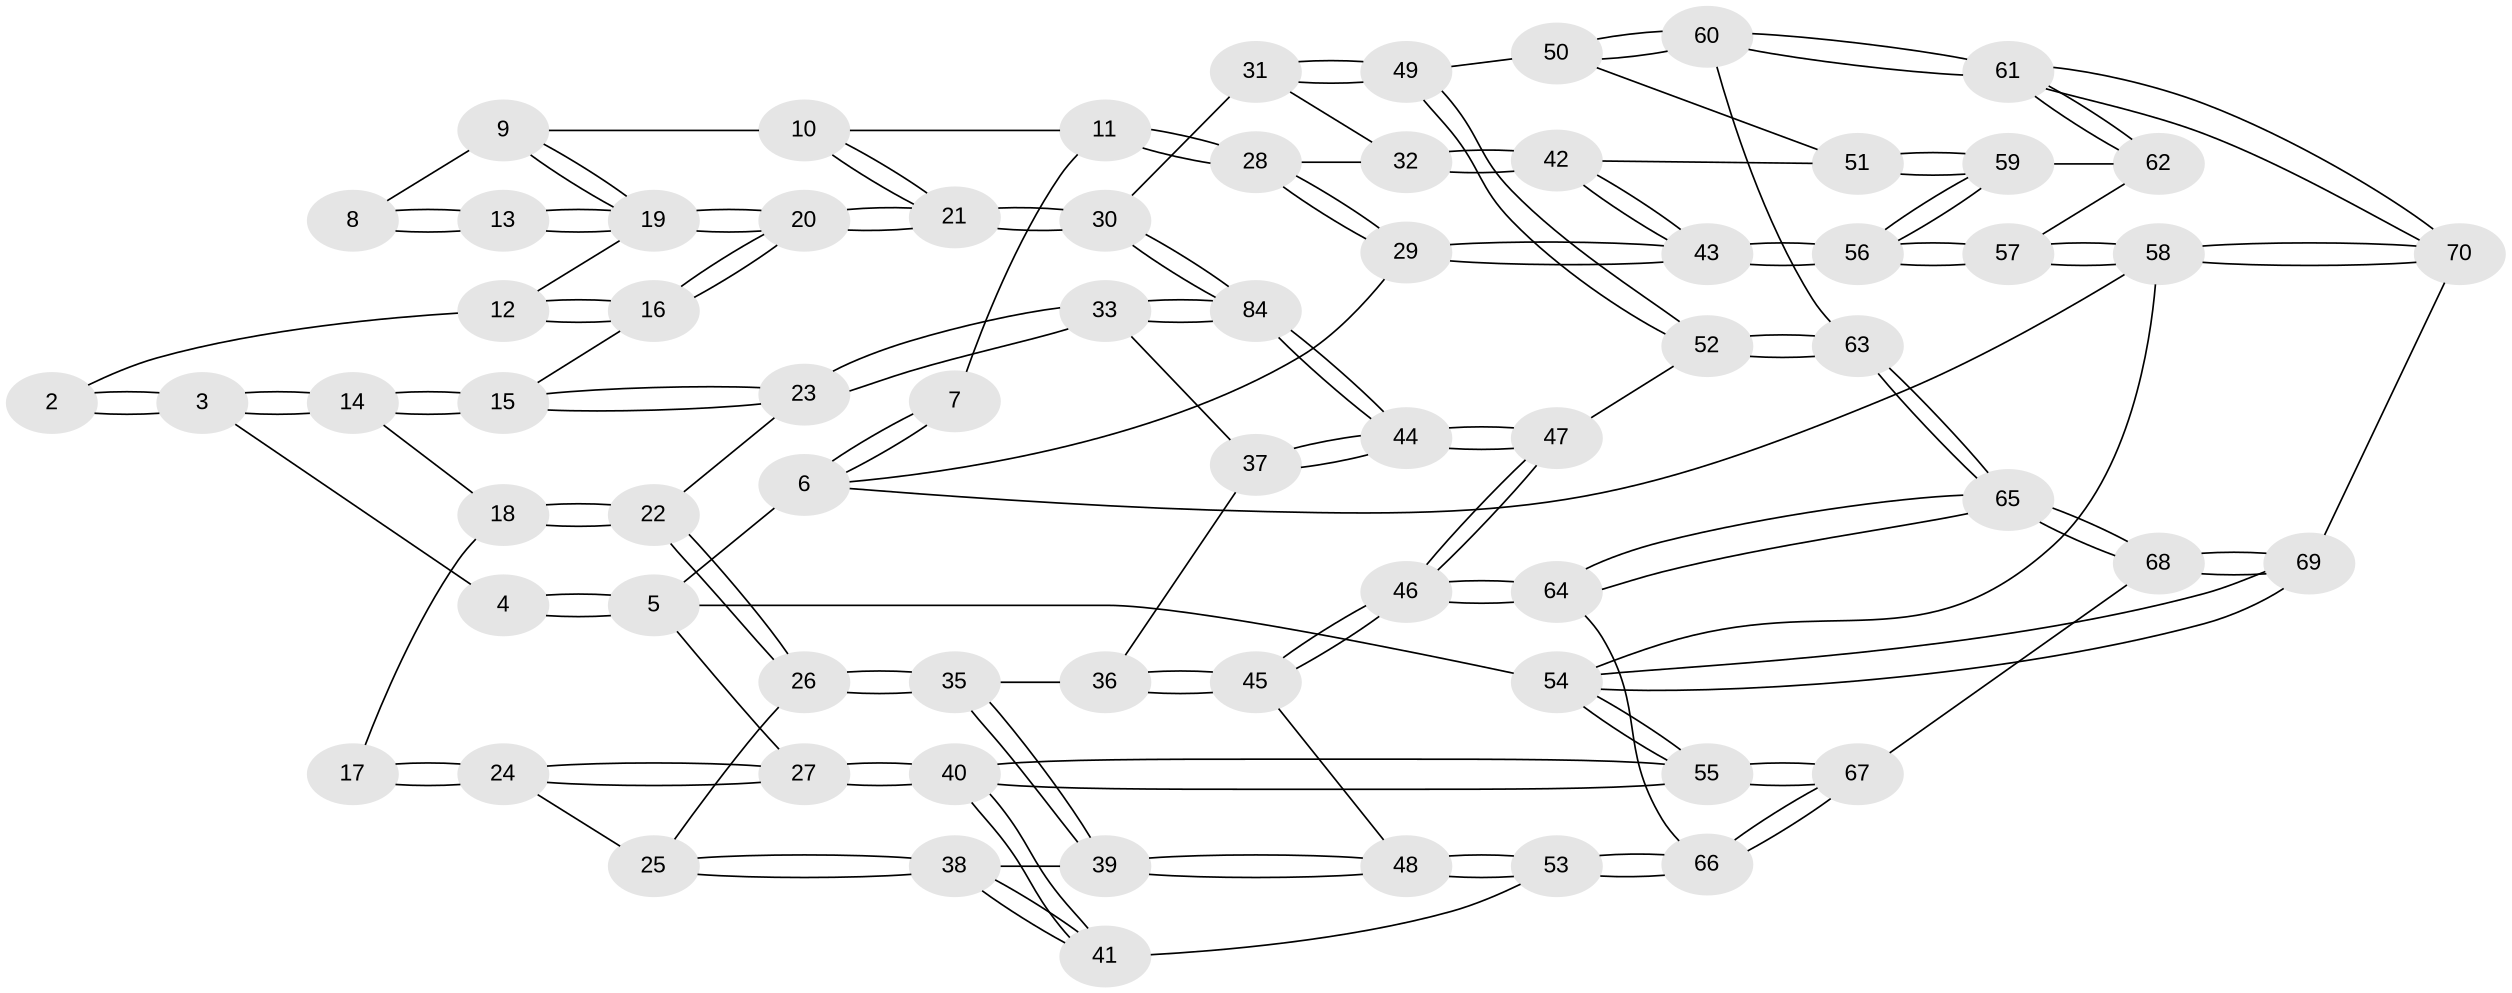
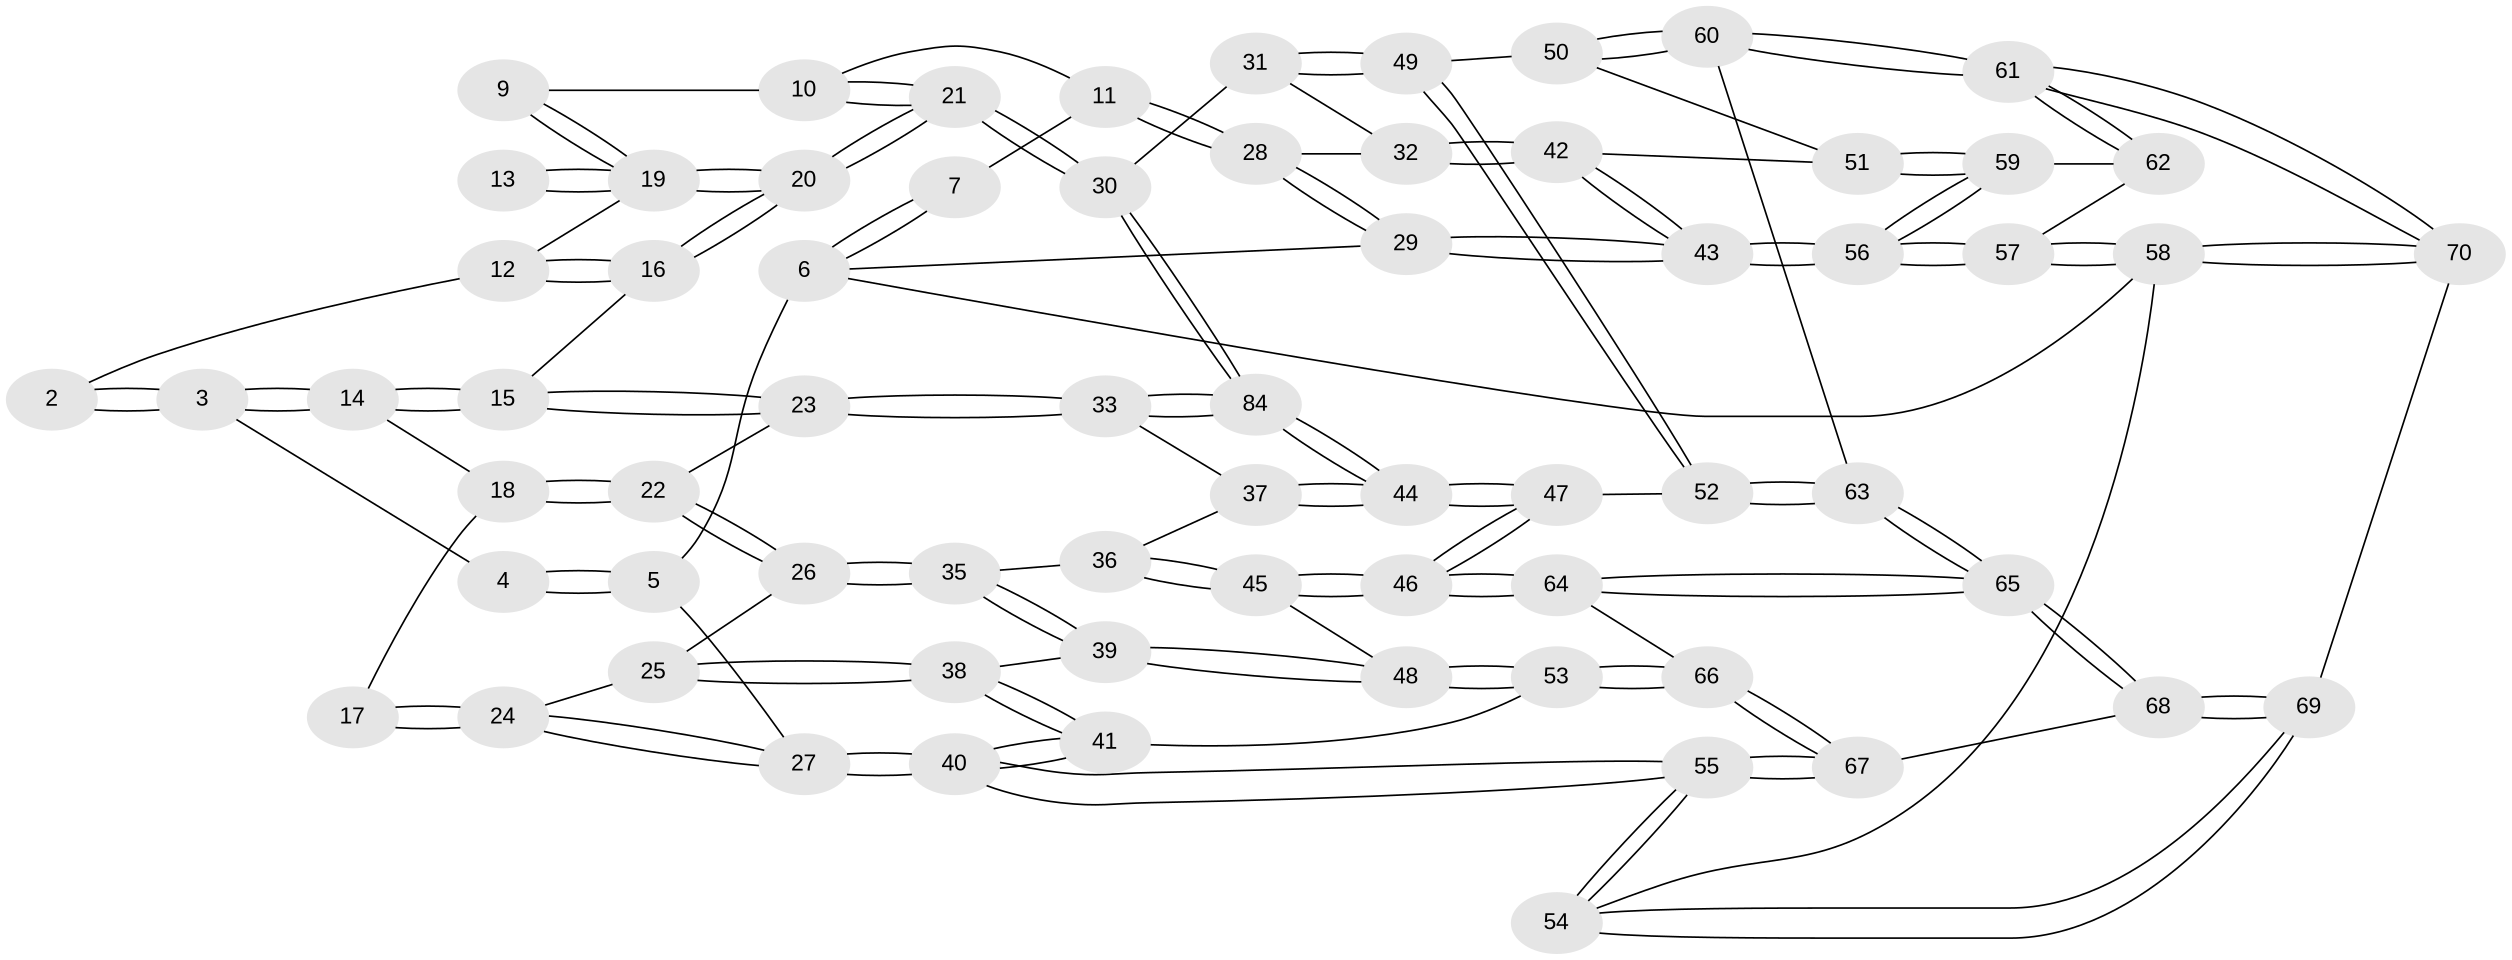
node "8": removed
edge "5" -- "54": removed
